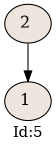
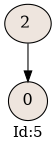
node "1": label "1" -> "0"
